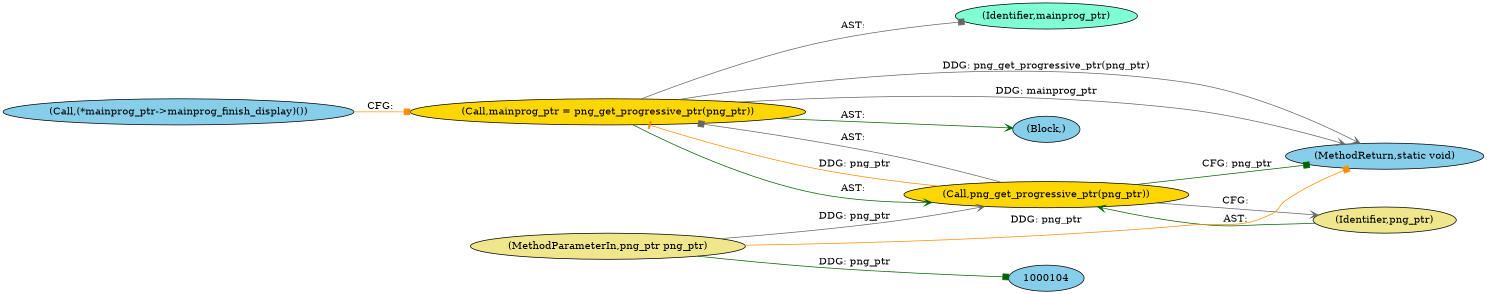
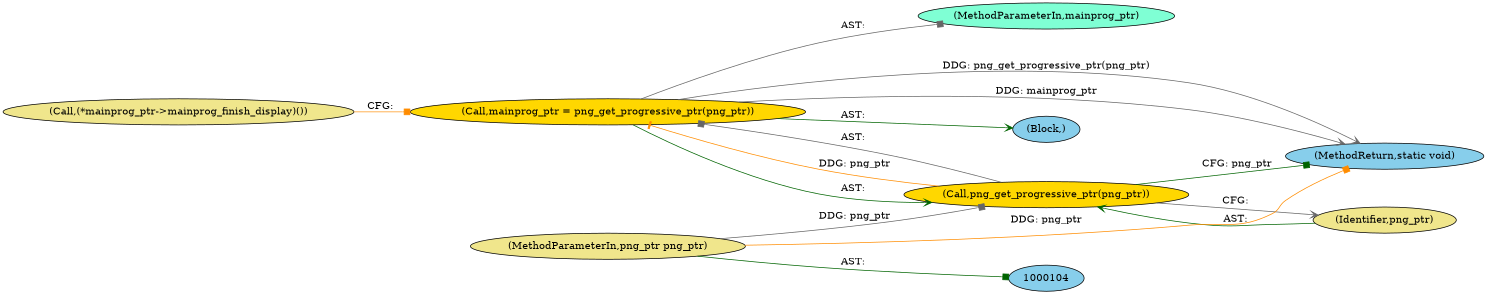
node "(Identifier,mainprog_ptr)": label "(Identifier,mainprog_ptr)" -> "(MethodParameterIn,mainprog_ptr)"
node "(Call,(*mainprog_ptr->mainprog_finish_display)())": fillcolor skyblue -> khaki
edge "(MethodParameterIn,png_ptr png_ptr)" -> "(Call,png_get_progressive_ptr(png_ptr))": arrowhead vee -> box
edge "(MethodParameterIn,png_ptr png_ptr)" -> "1000104": label "DDG: png_ptr" -> "AST: "
